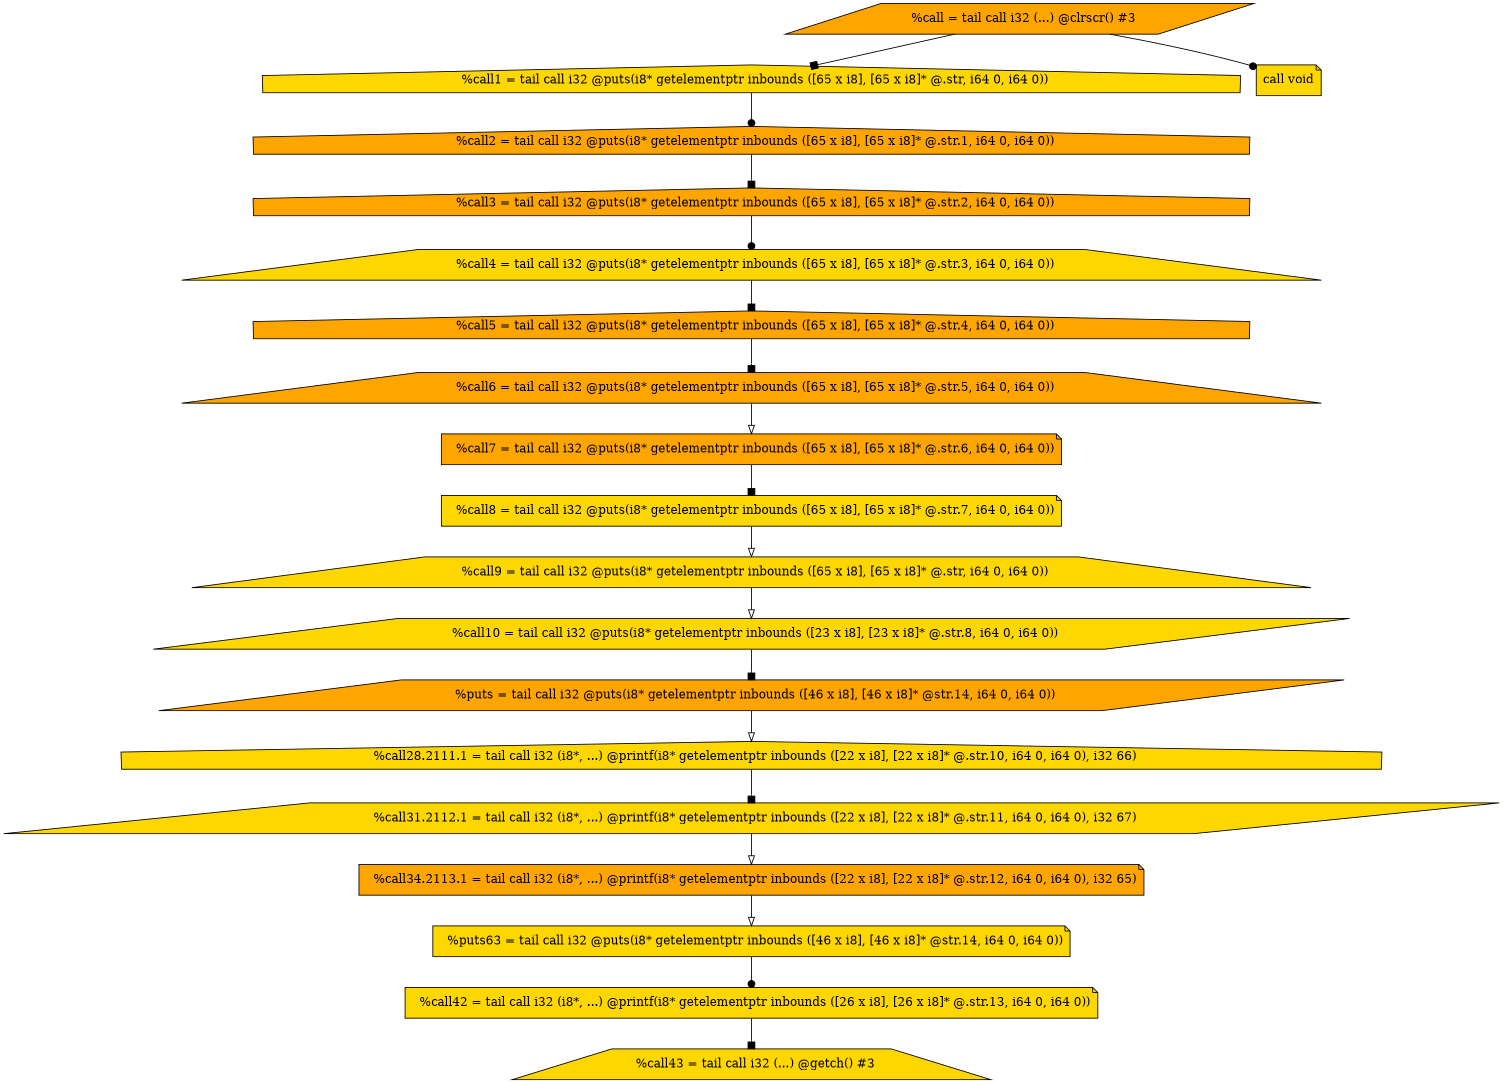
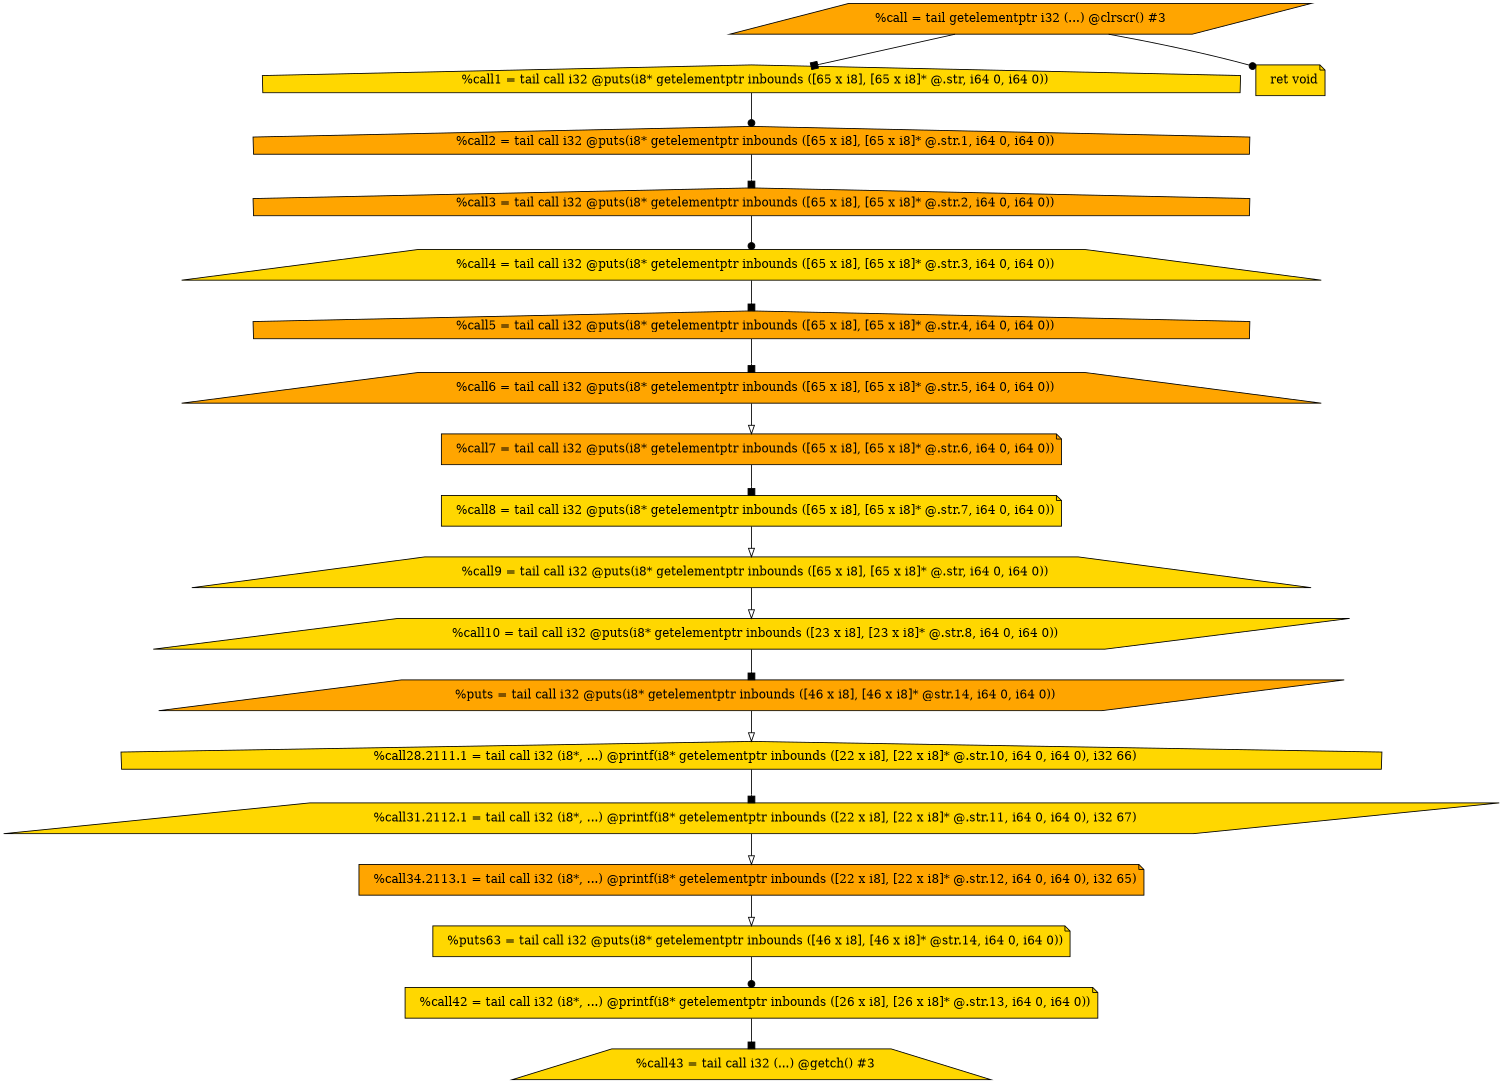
node "%call = tail call i32 (...) @clrscr() #3": label "%call = tail call i32 (...) @clrscr() #3" -> "%call = tail getelementptr i32 (...) @clrscr() #3"
node "call void": label "call void" -> "ret void"
